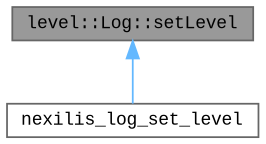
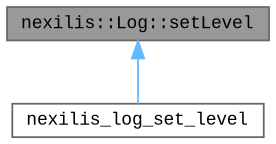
node "level::Log::setLevel": label "level::Log::setLevel" -> "nexilis::Log::setLevel"
